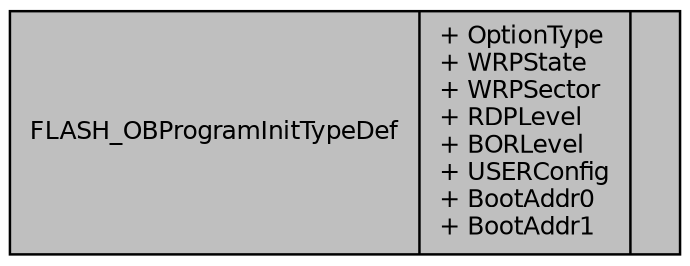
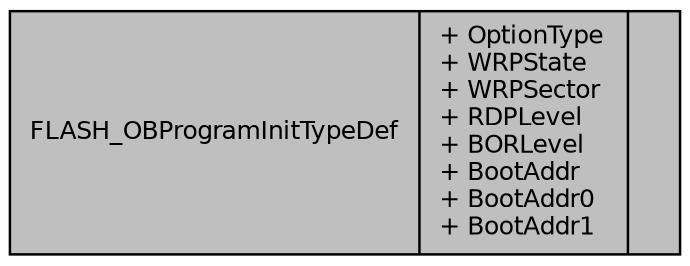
node "FLASH_OBProgramInitTypeDef": text "+ USERConfig" -> "+ BootAddr"
